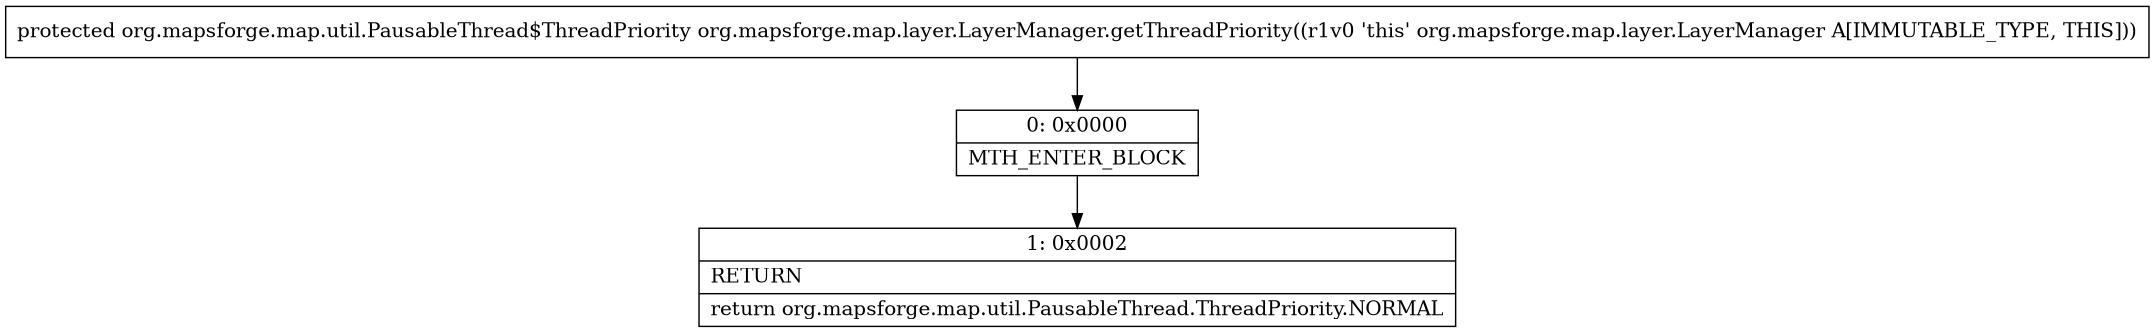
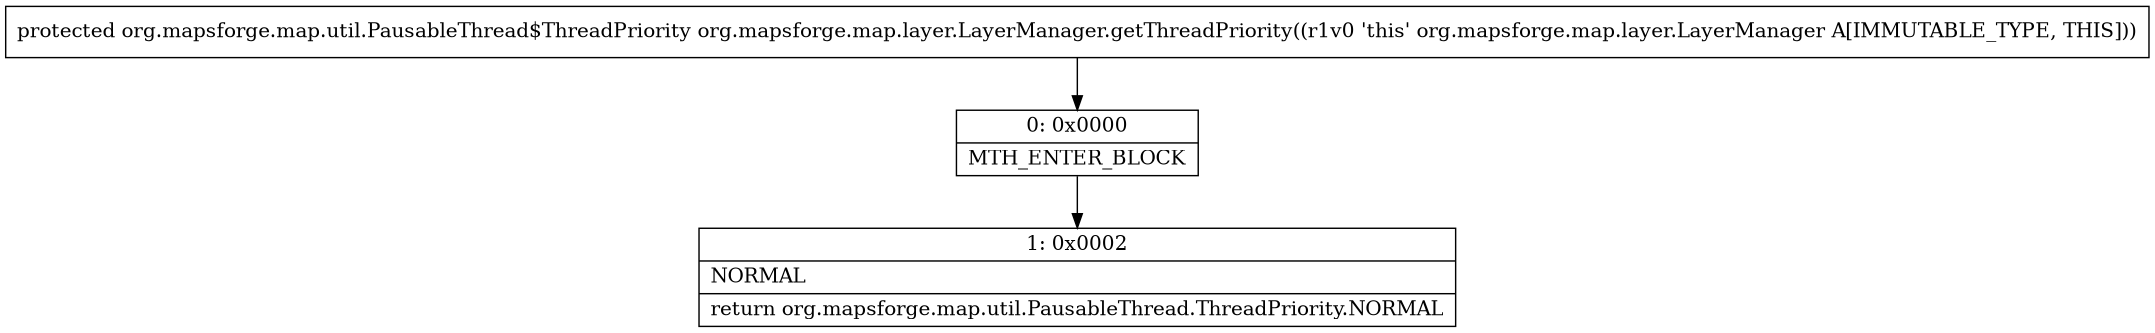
node "1: 0x0002": text "RETURN" -> "NORMAL"
